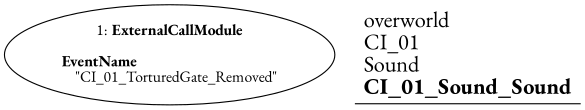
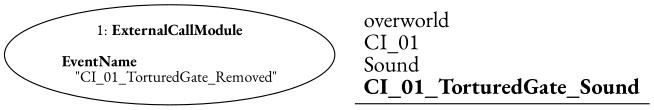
node "overworld": text "CI_01_Sound_Sound" -> "CI_01_TorturedGate_Sound"
